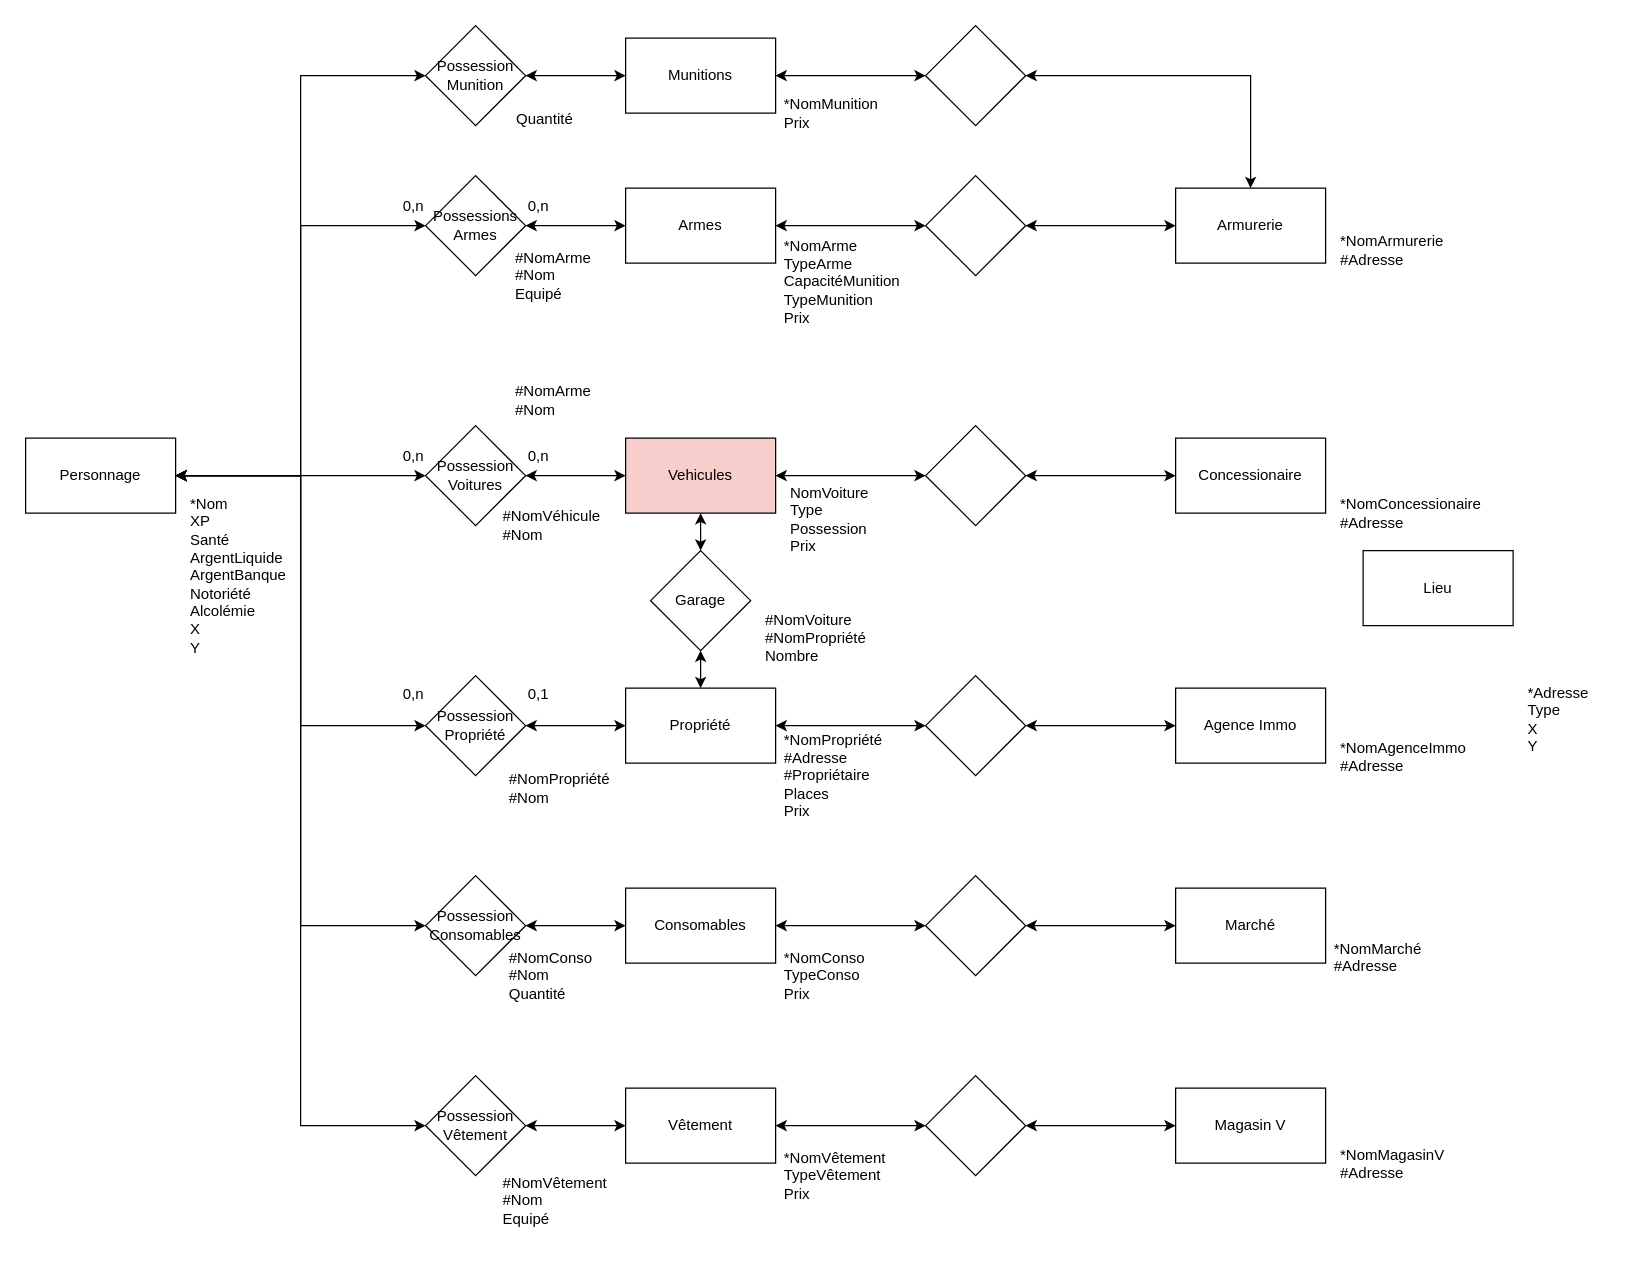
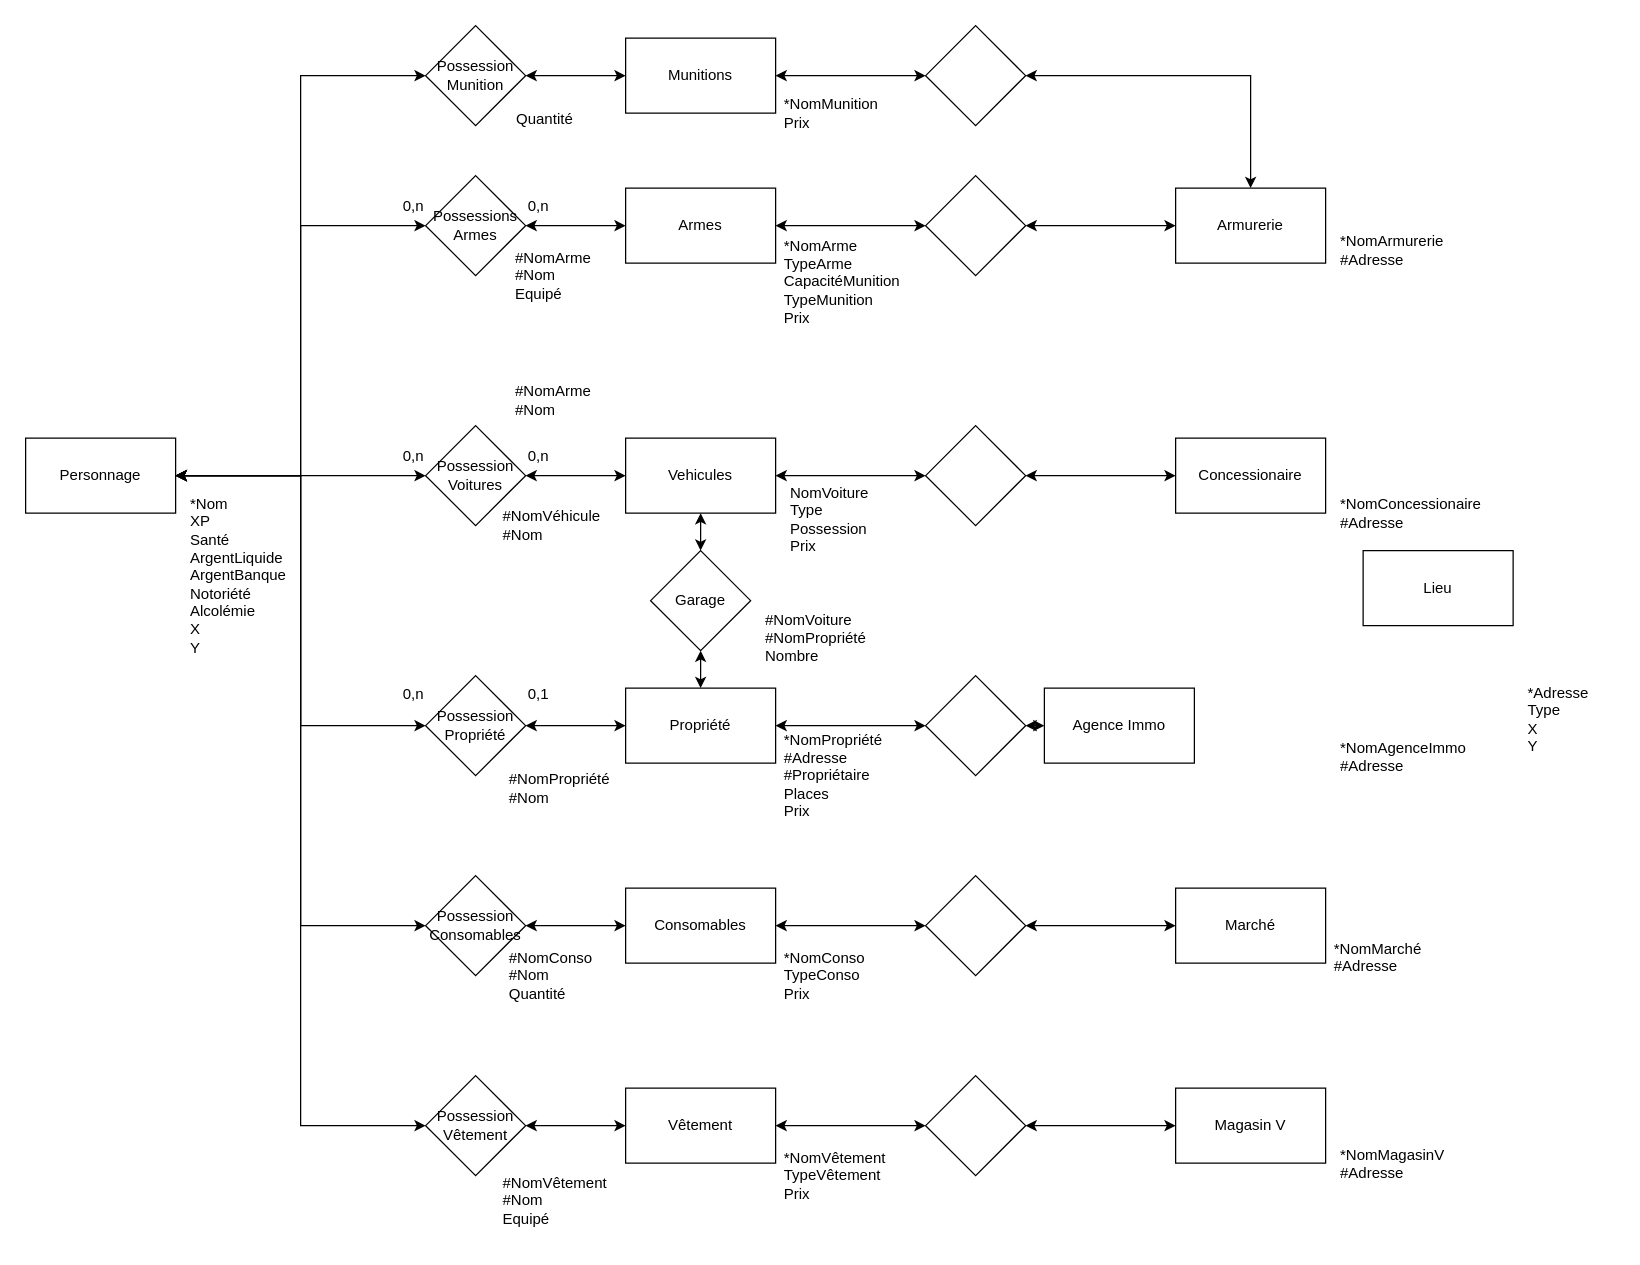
node "Vehicules": fillcolor #f8cecc -> #ffffff
node "Agence Immo": moved (1251, 726) -> (1119, 726)
